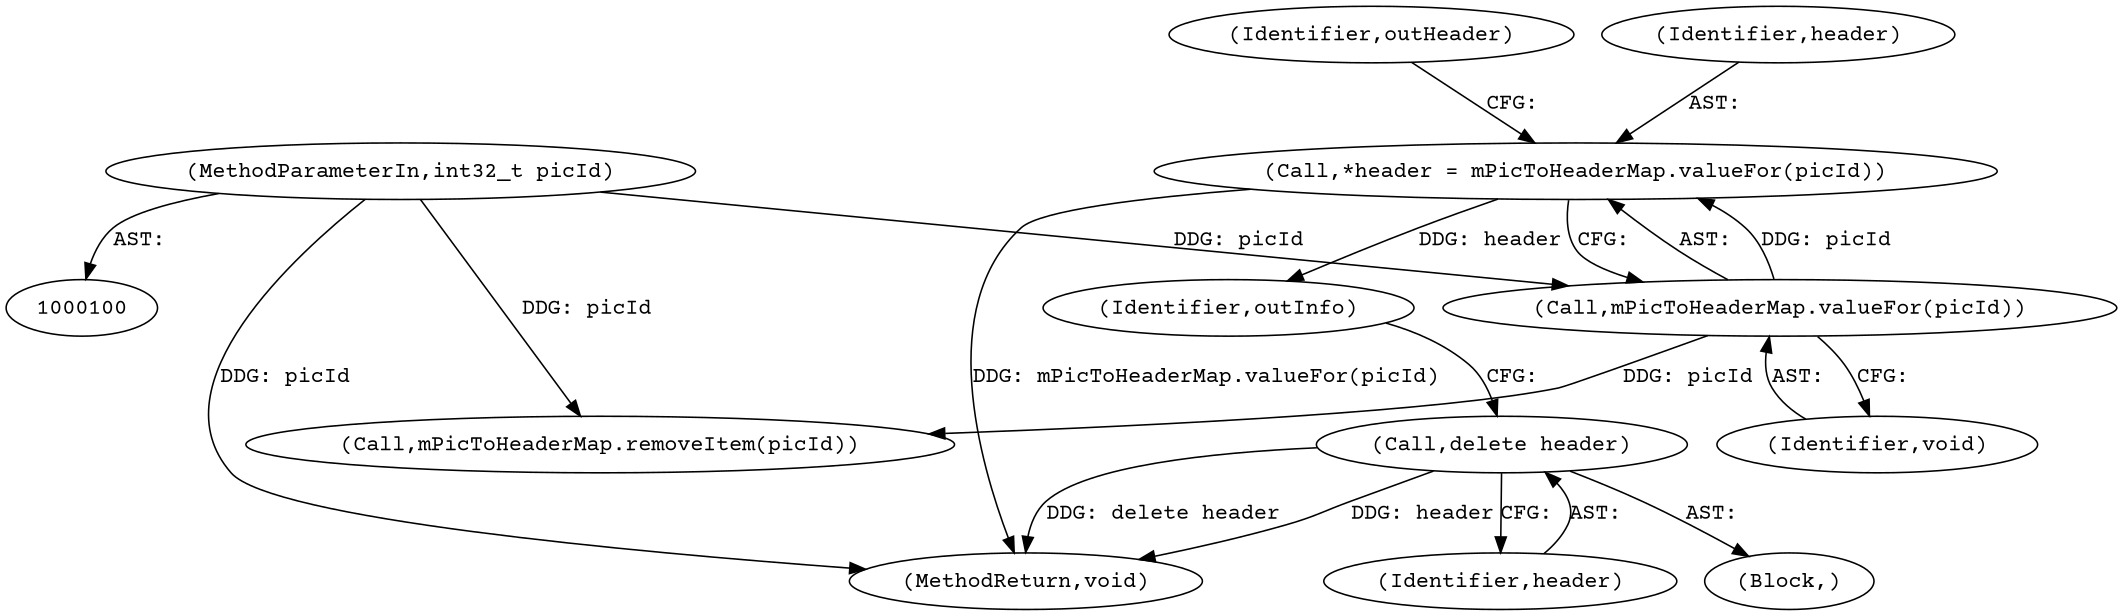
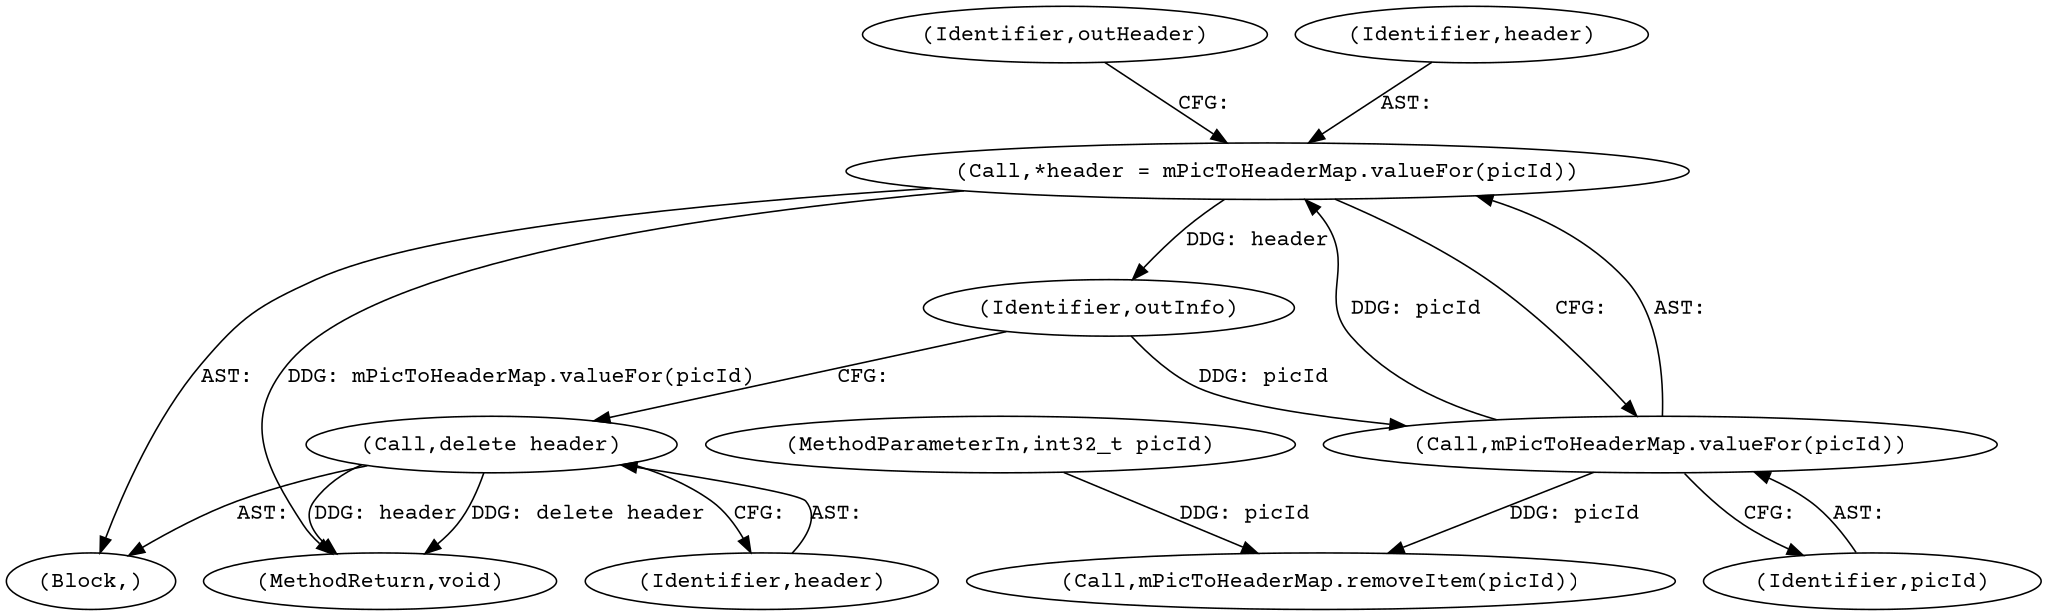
edge "(MethodParameterIn,int32_t picId)" -> "(Call,mPicToHeaderMap.valueFor(picId))": now "(Identifier,outInfo)" -> "(Call,mPicToHeaderMap.valueFor(picId))"
edge "(Call,*header = mPicToHeaderMap.valueFor(picId))" -> "(Block,)": added, label "AST:"
node "1000100": removed
node "(Identifier,void)": label "(Identifier,void)" -> "(Identifier,picId)"
edge "(MethodParameterIn,int32_t picId)" -> "(MethodReturn,void)": removed, label "DDG: picId"
